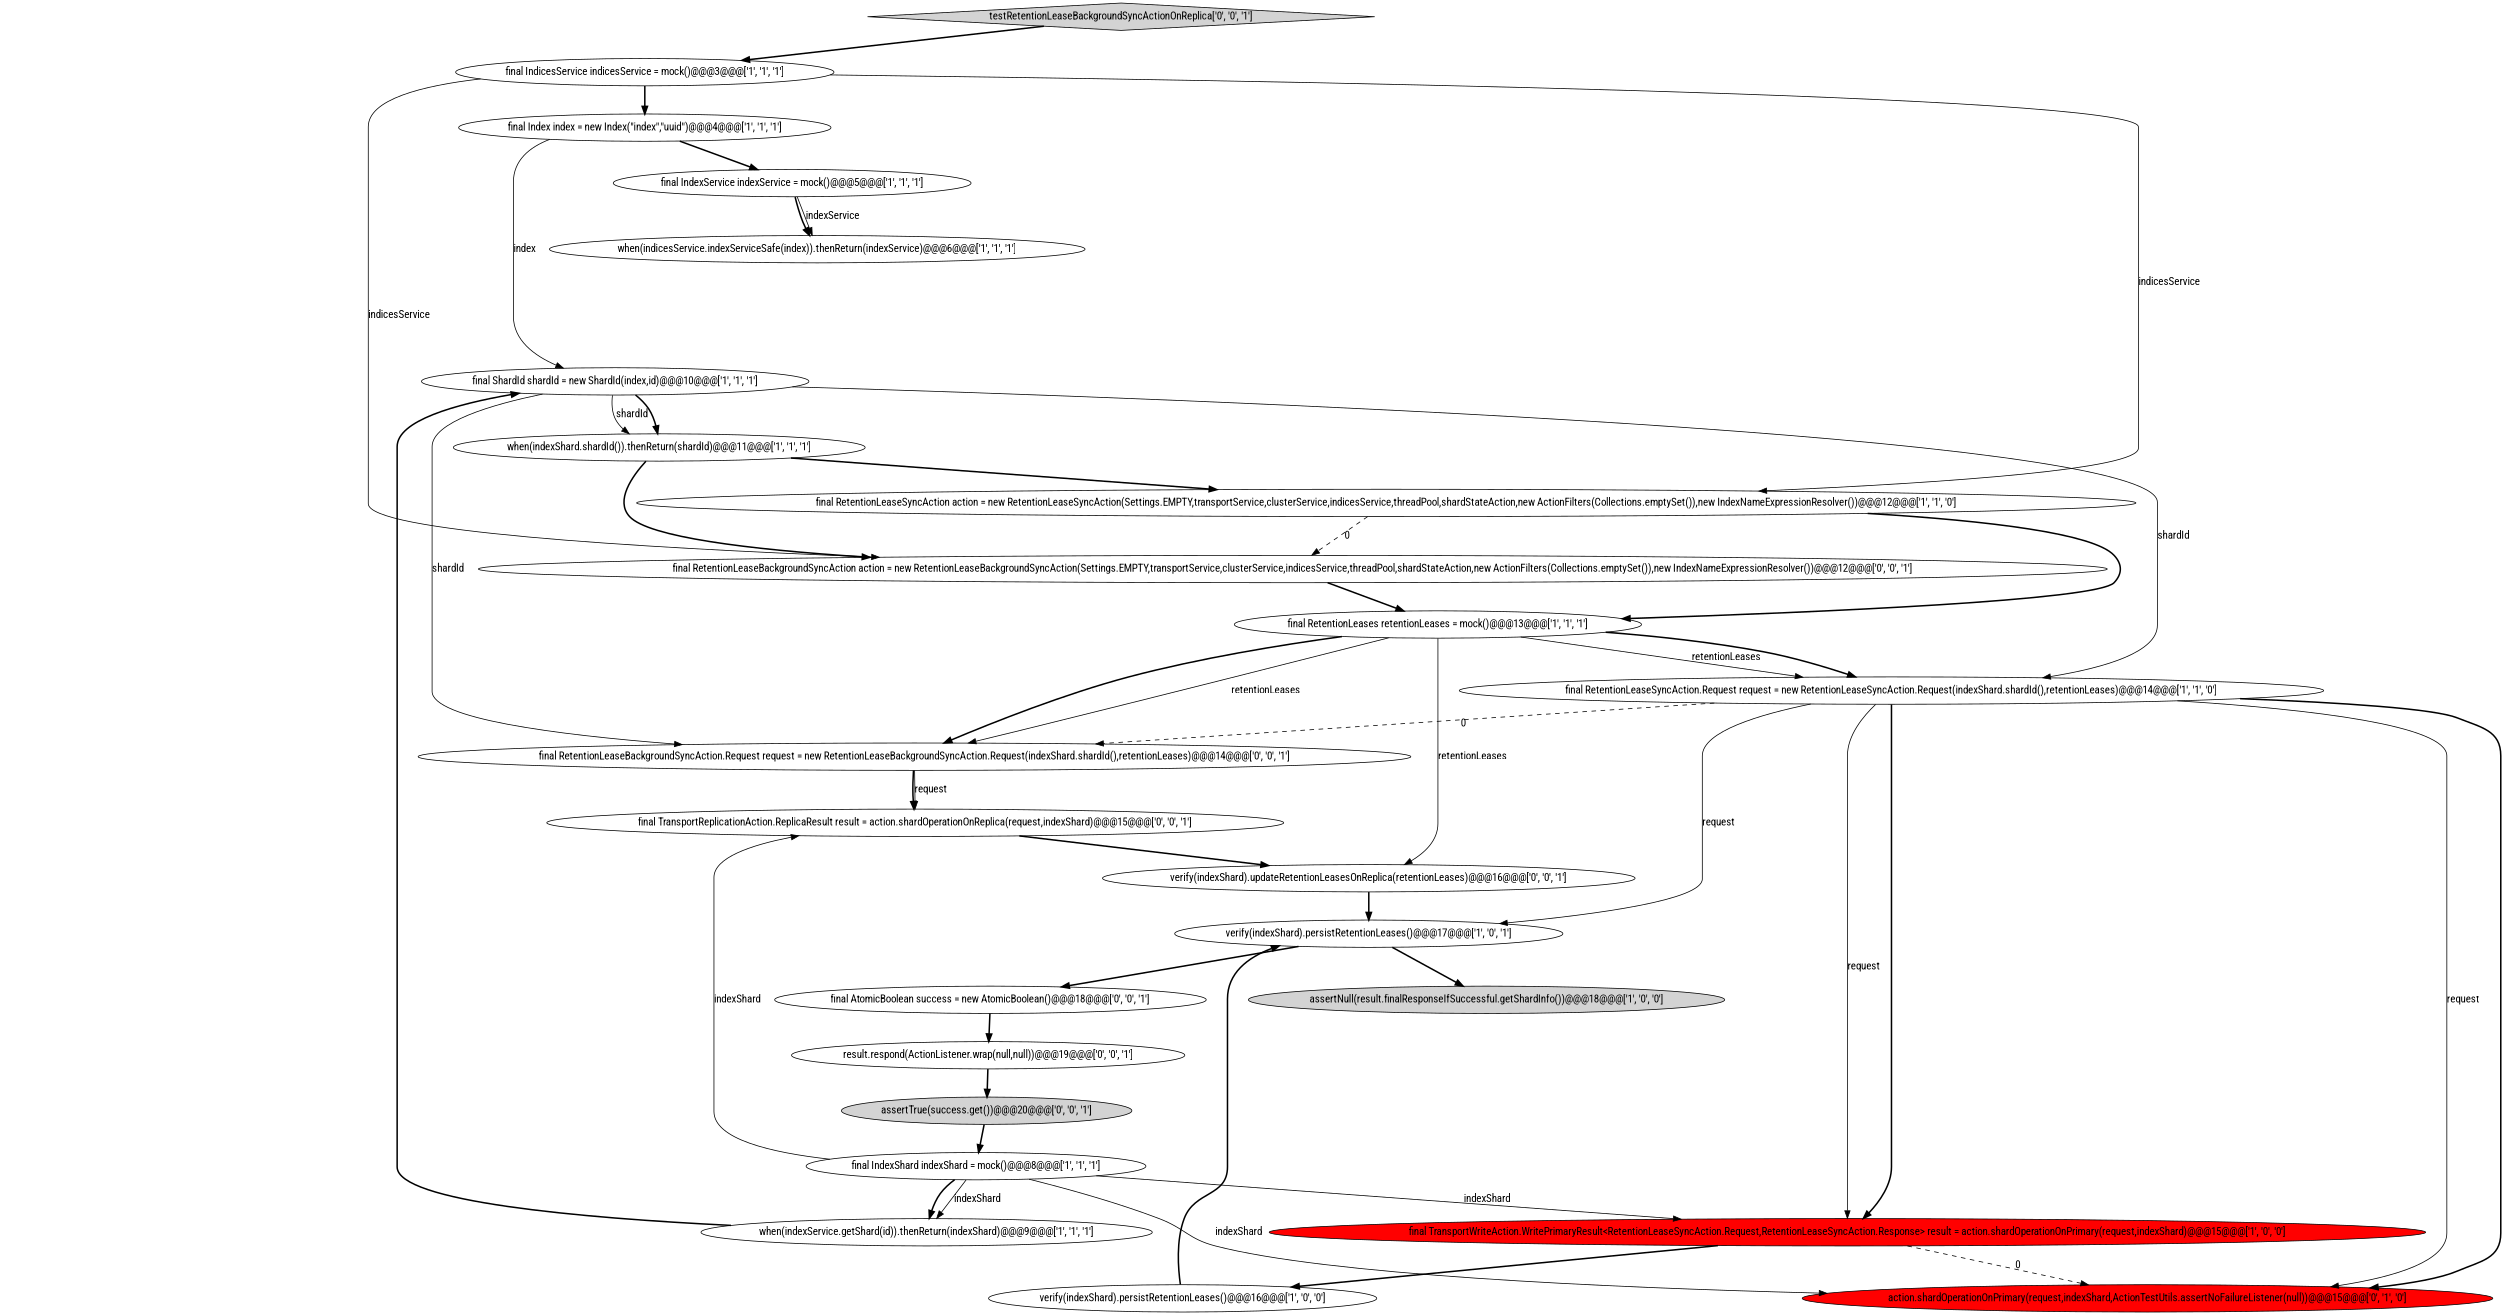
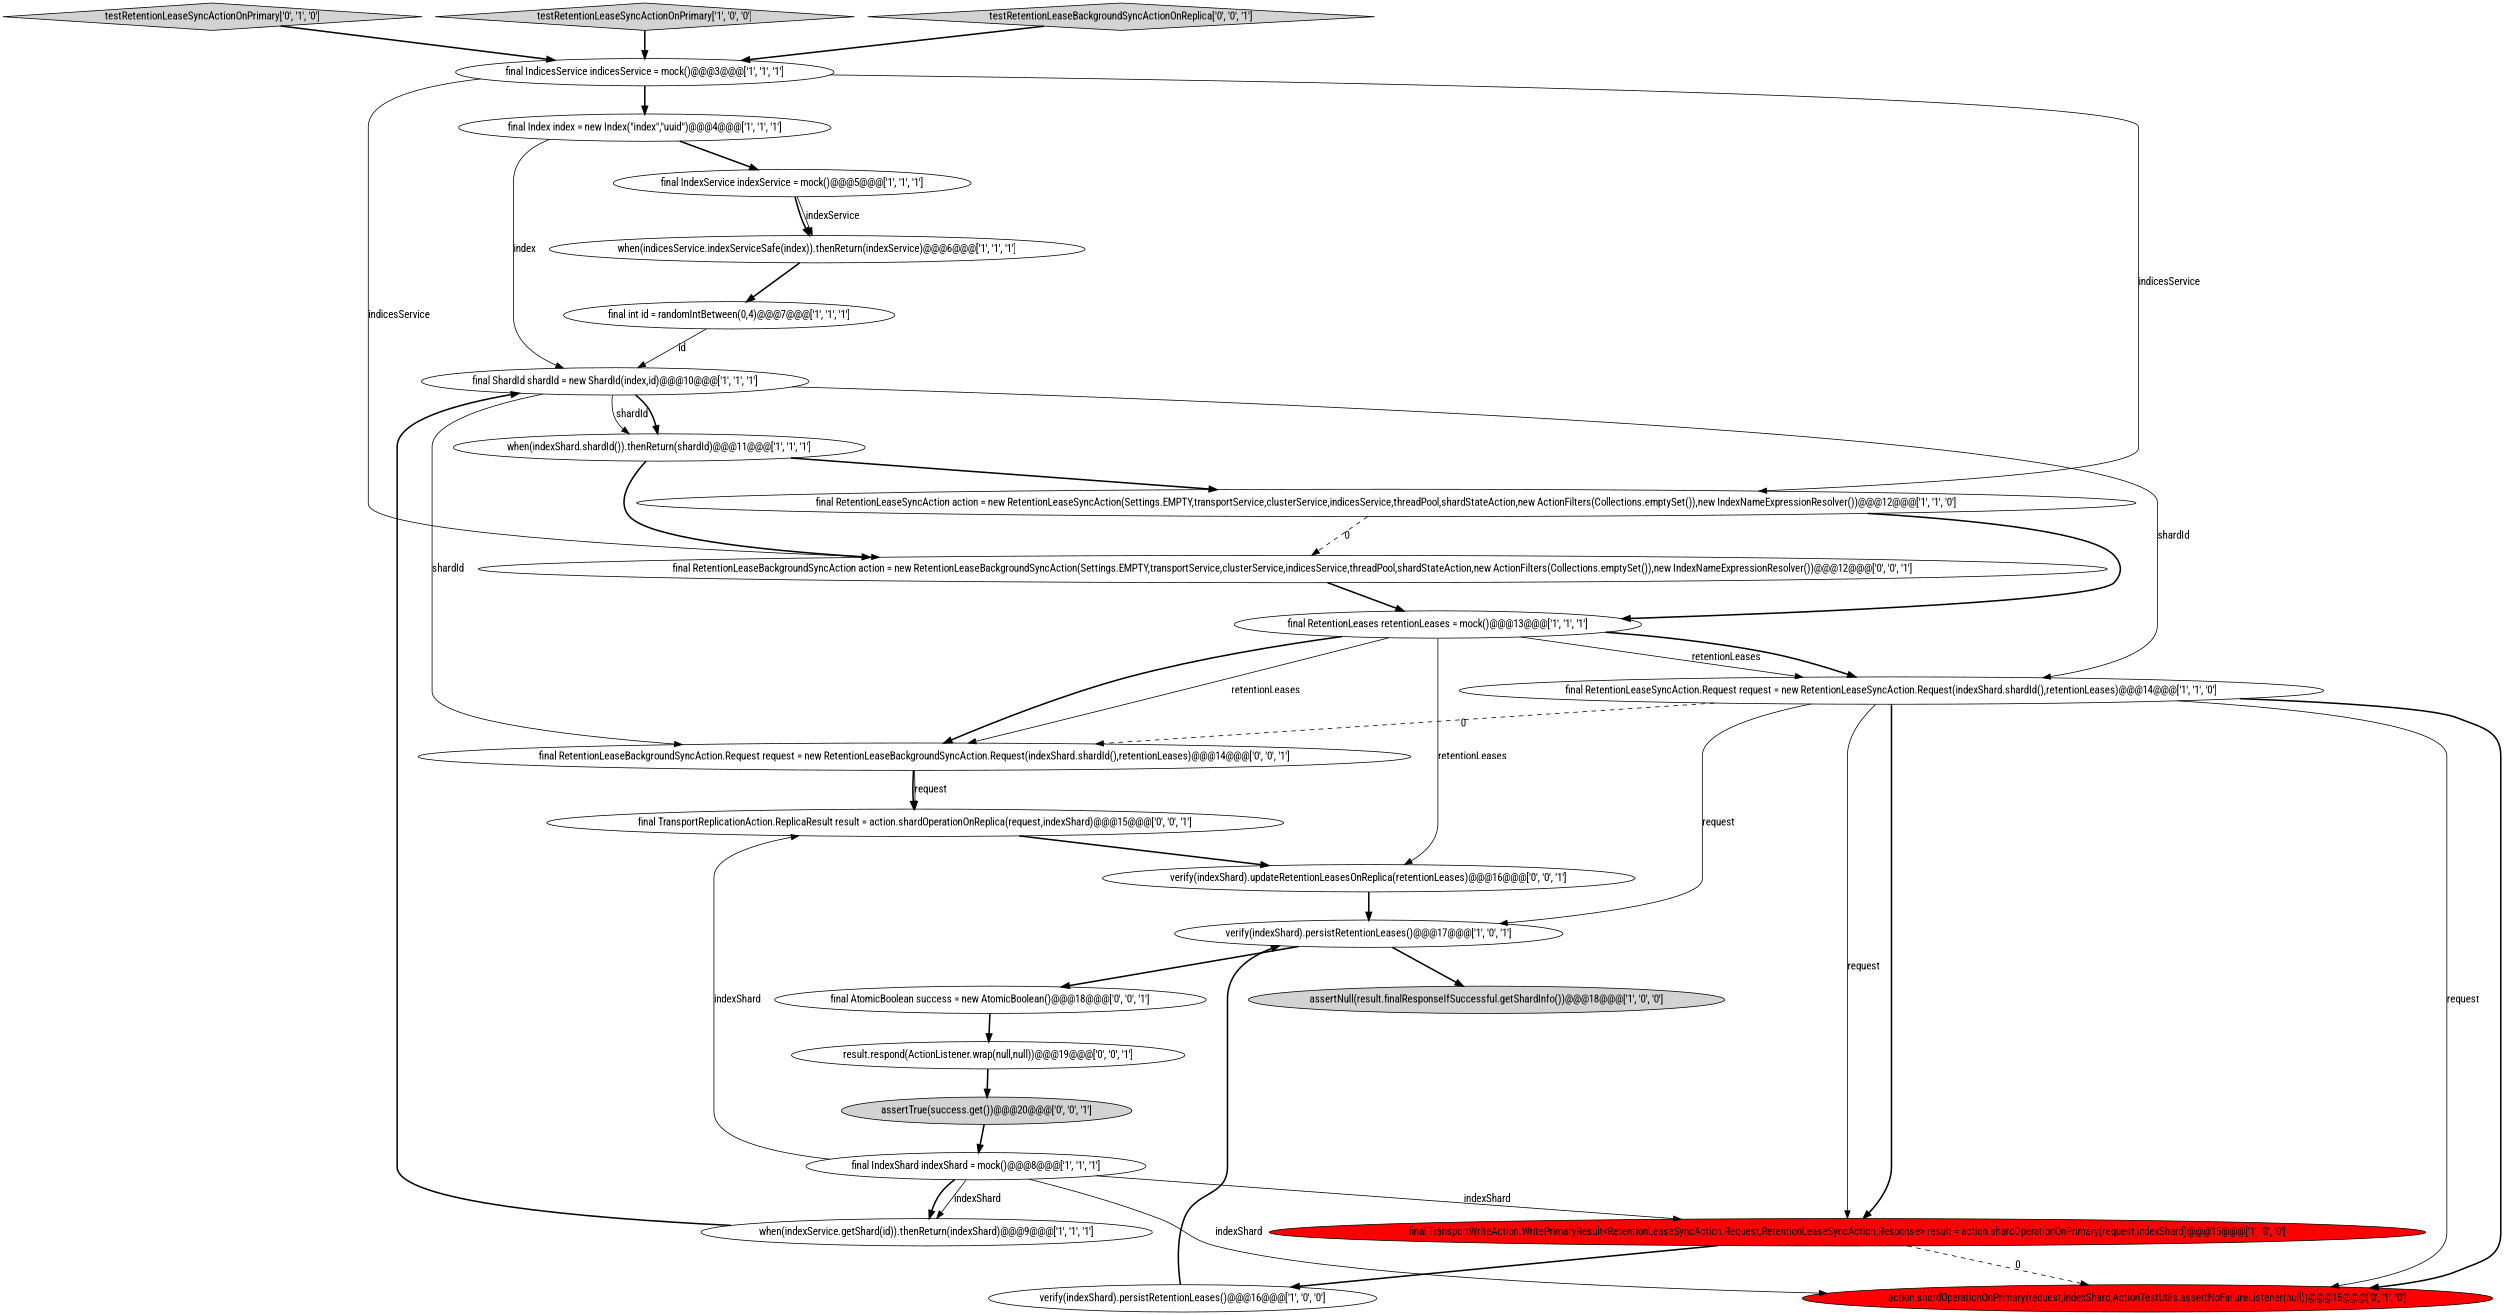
node "testRetentionLeaseSyncActionOnPrimary['0', '1', '0']": added
node "testRetentionLeaseSyncActionOnPrimary['1', '0', '0']": added
node "final int id = randomIntBetween(0,4)@@@7@@@['1', '1', '1']": added
